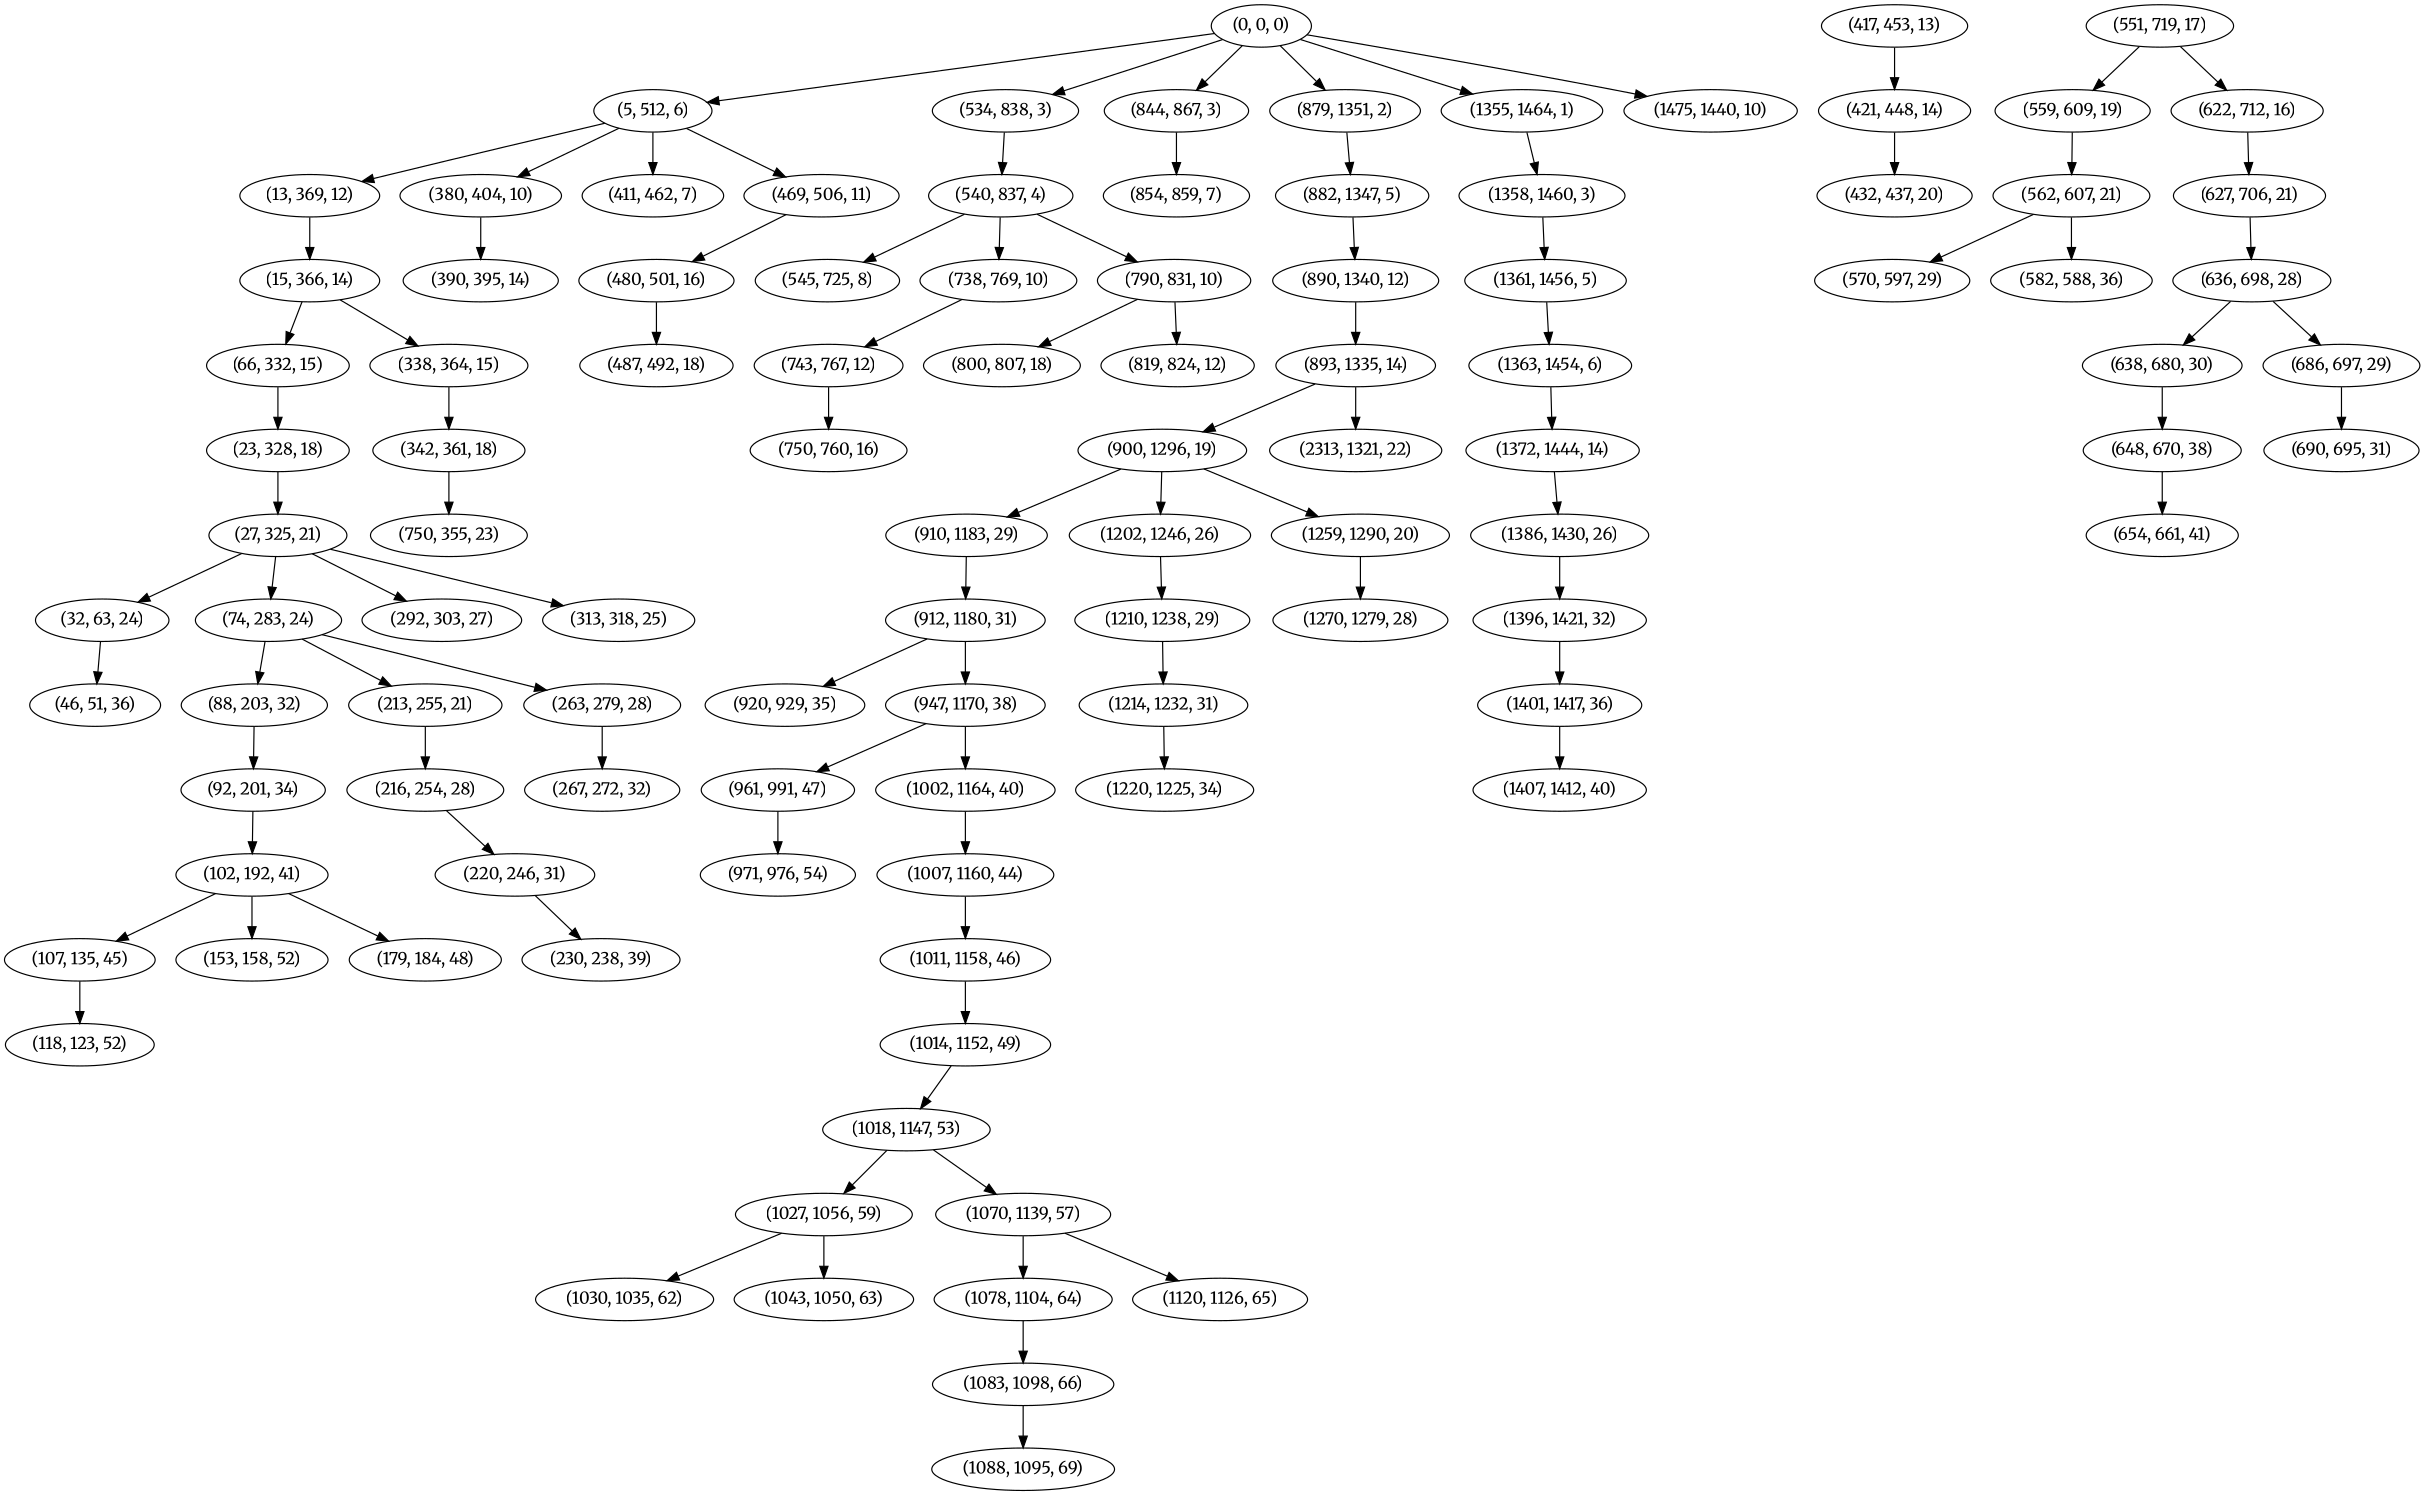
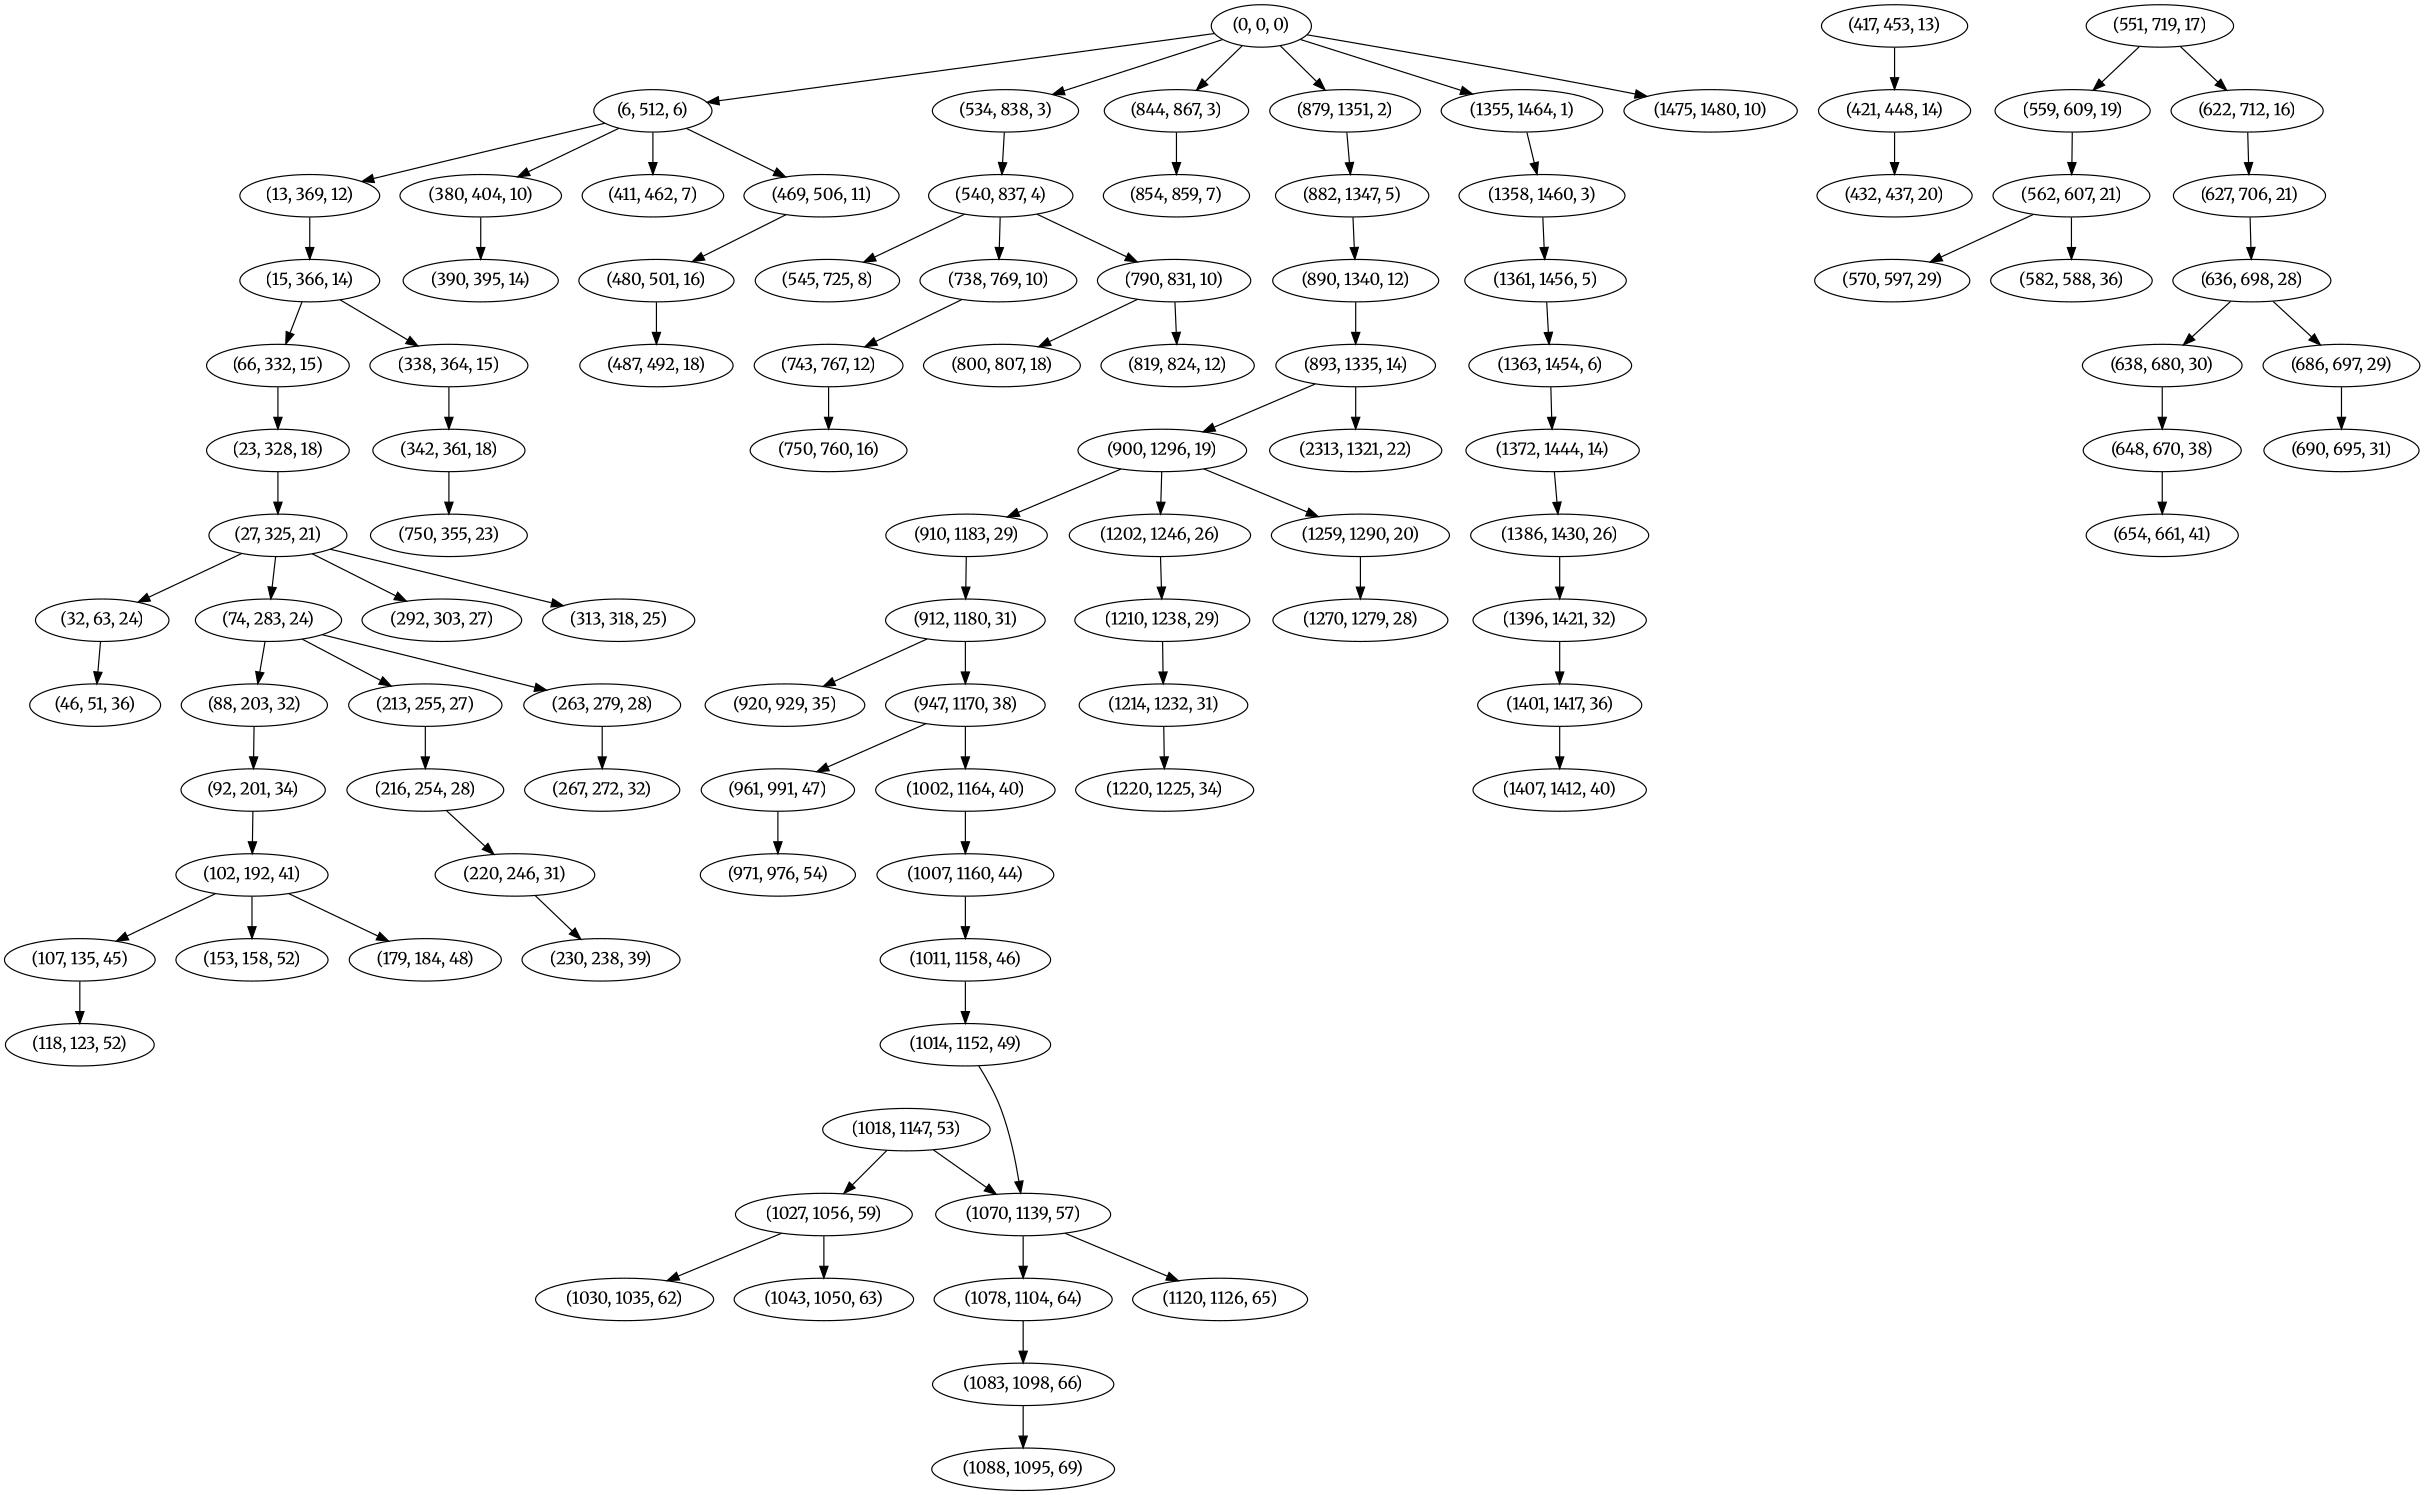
node "(5, 512, 6)": label "(5, 512, 6)" -> "(6, 512, 6)"
node "(1475, 1440, 10)": label "(1475, 1440, 10)" -> "(1475, 1480, 10)"
node "(213, 255, 21)": label "(213, 255, 21)" -> "(213, 255, 27)"
edge "(1014, 1152, 49)" -> "(1018, 1147, 53)": now "(1014, 1152, 49)" -> "(1070, 1139, 57)"
